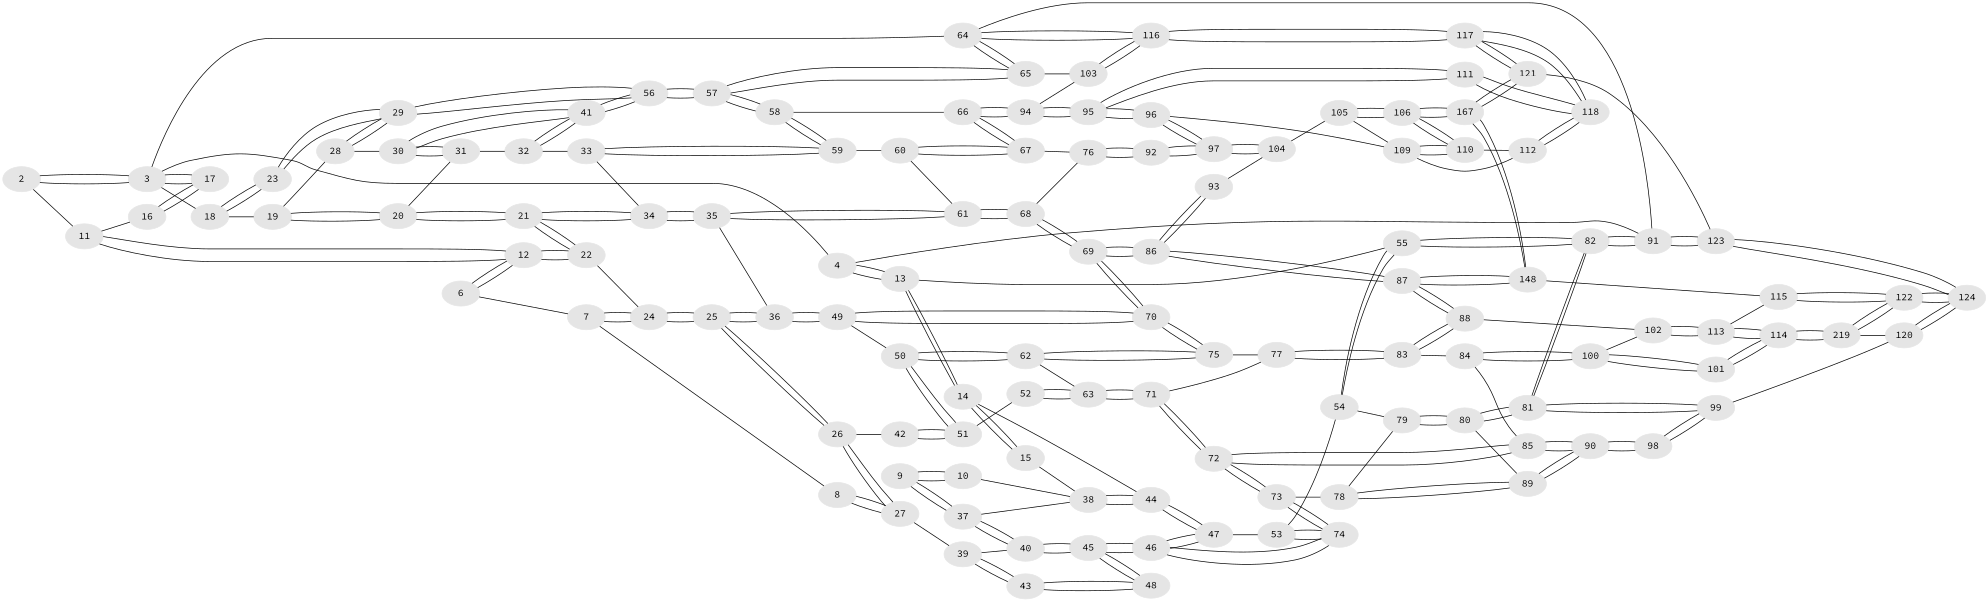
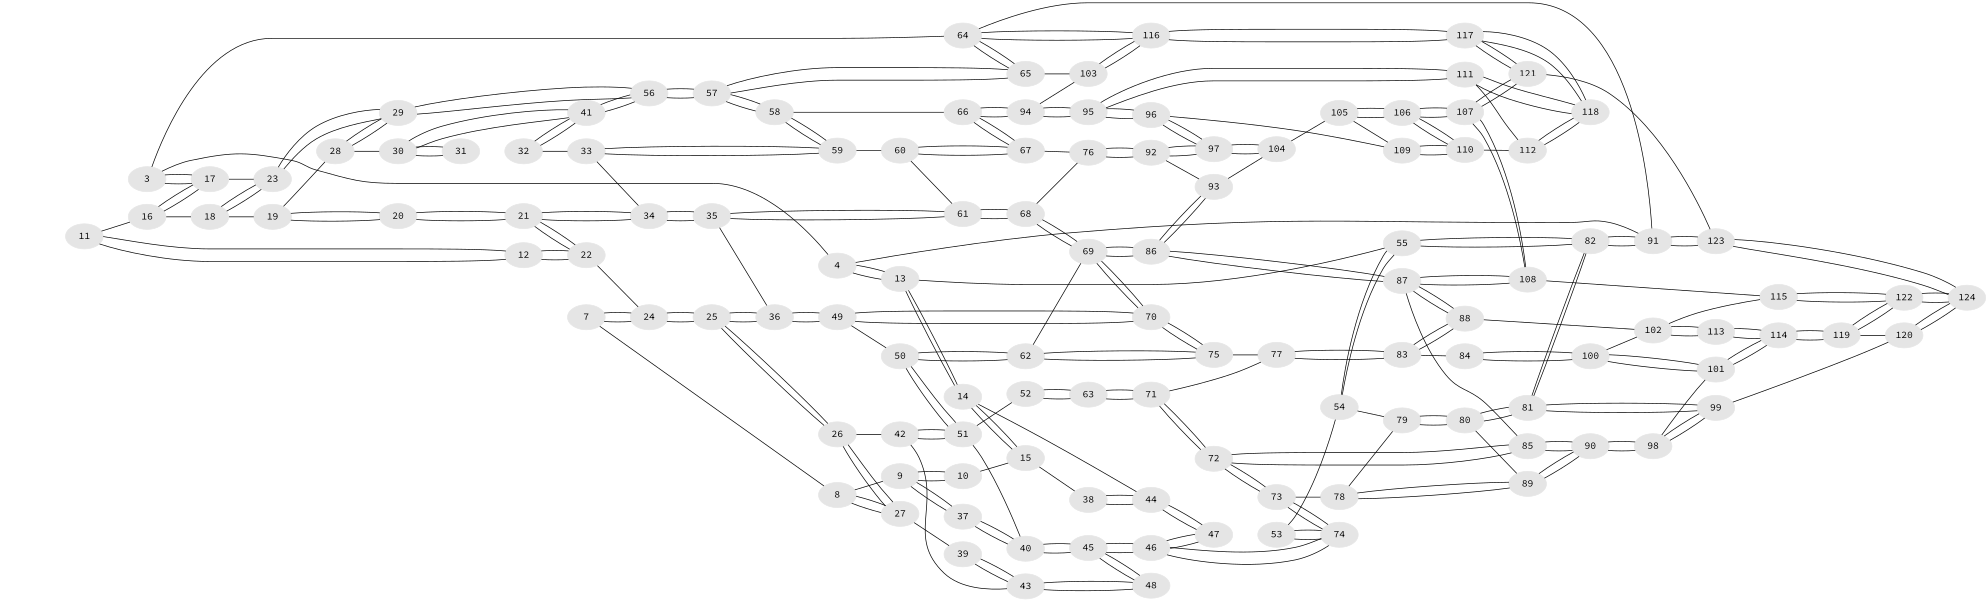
node "167": label "167" -> "107"
edge "31" -- "32": removed
edge "92" -- "93": added
edge "109" -- "112": now "111" -- "112"
node "2": removed
edge "17" -- "23": added
edge "31" -- "20": removed
edge "3" -- "18": now "16" -- "18"
node "148": label "148" -> "108"
node "6": removed
edge "115" -- "113": now "115" -- "102"
node "219": label "219" -> "119"
edge "62" -- "63": now "62" -- "69"
edge "101" -- "98": added
edge "84" -- "85": now "87" -- "85"
edge "9" -- "8": added
edge "10" -- "38": now "10" -- "15"
edge "38" -- "37": removed
edge "47" -- "53": removed
edge "42" -- "43": added
edge "40" -- "39": now "40" -- "51"
